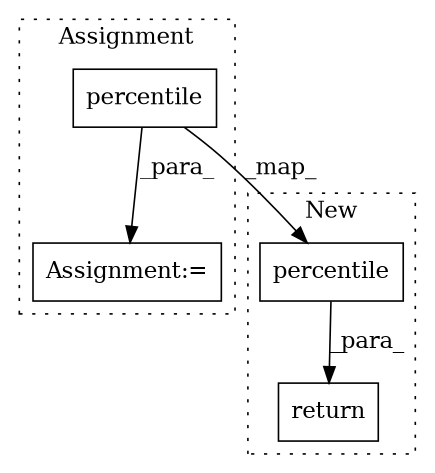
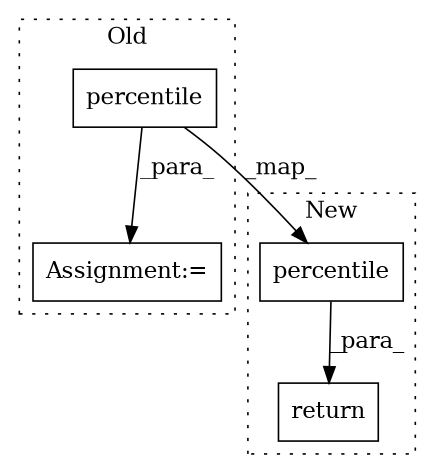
cluster "Assignment": label "Assignment" -> "Old"
